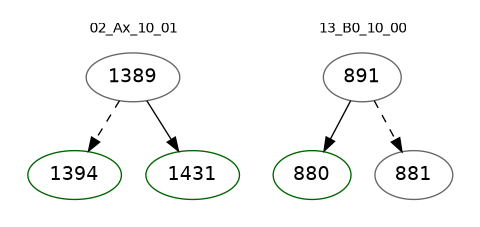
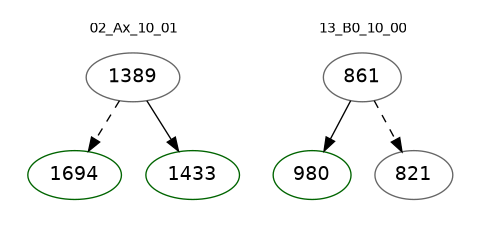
node "891": label "891" -> "861"
node "1394": label "1394" -> "1694"
node "1431": label "1431" -> "1433"
node "880": label "880" -> "980"
node "881": label "881" -> "821"
